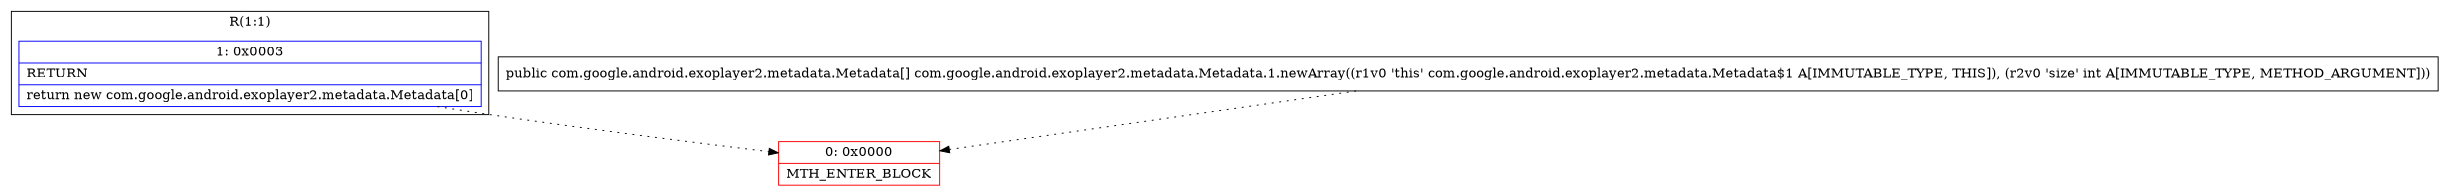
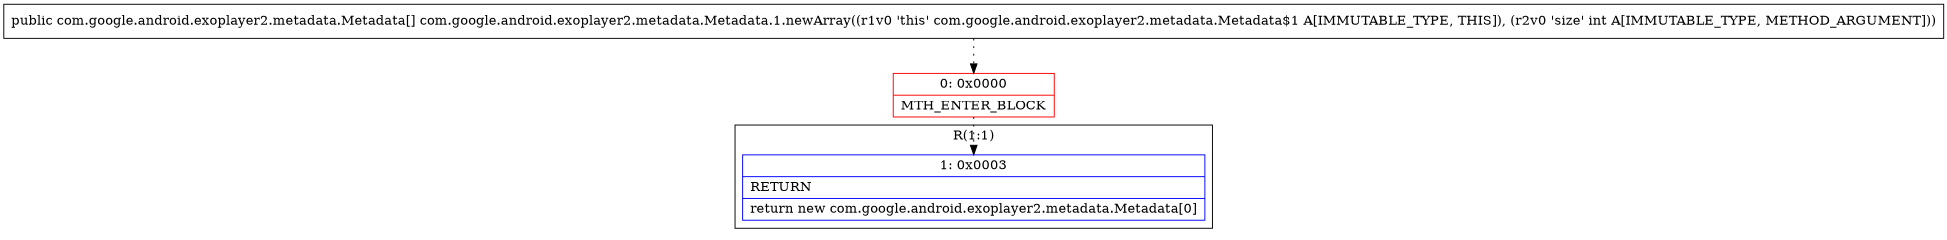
edge "1: 0x0003" -> "0: 0x0000": reversed
